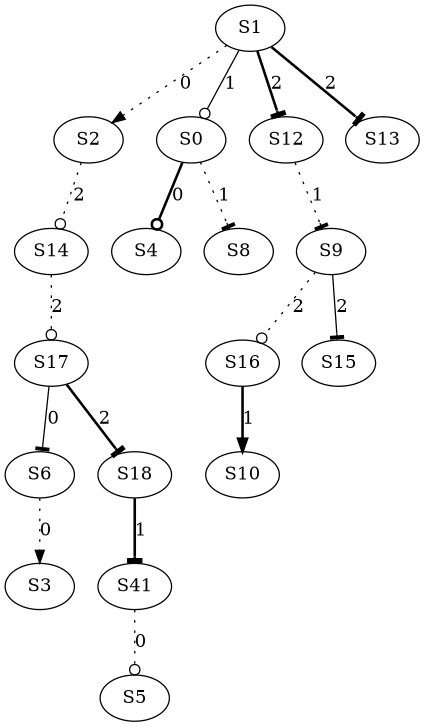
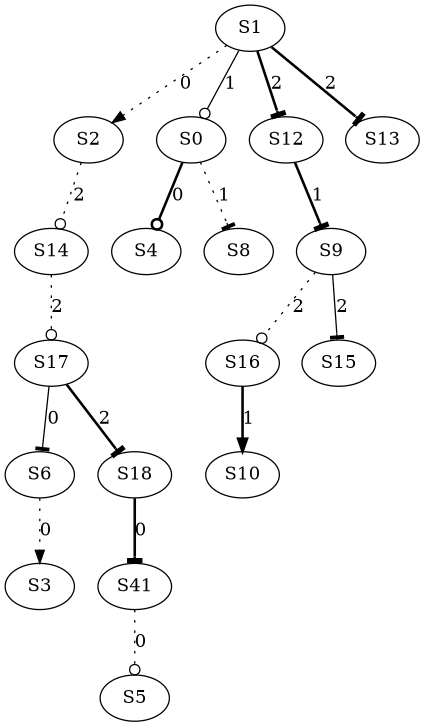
edge "S12" -> "S9": style dotted -> bold
edge "S18" -> "S41": label "1" -> "0"
